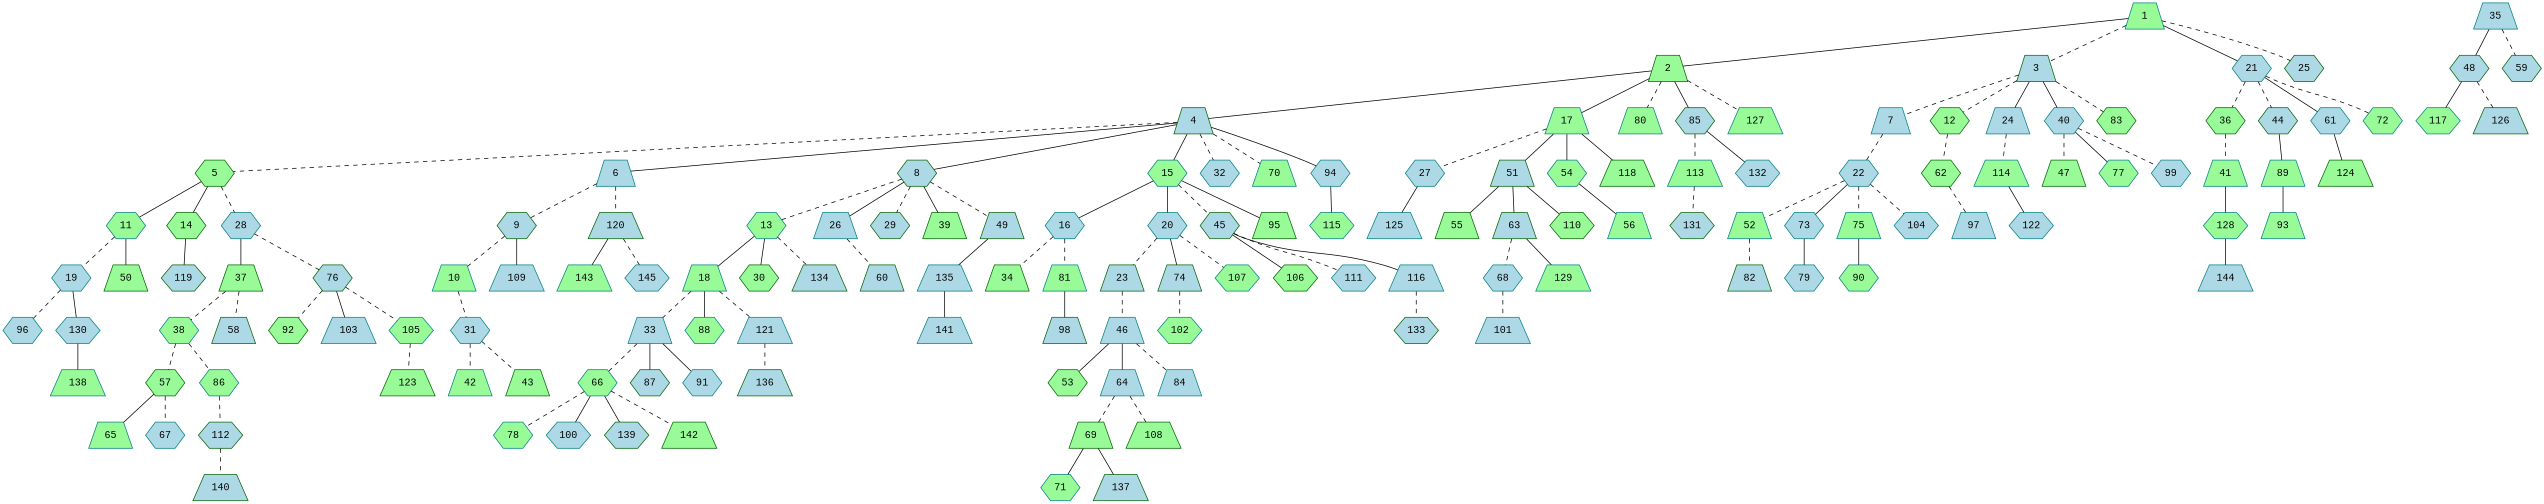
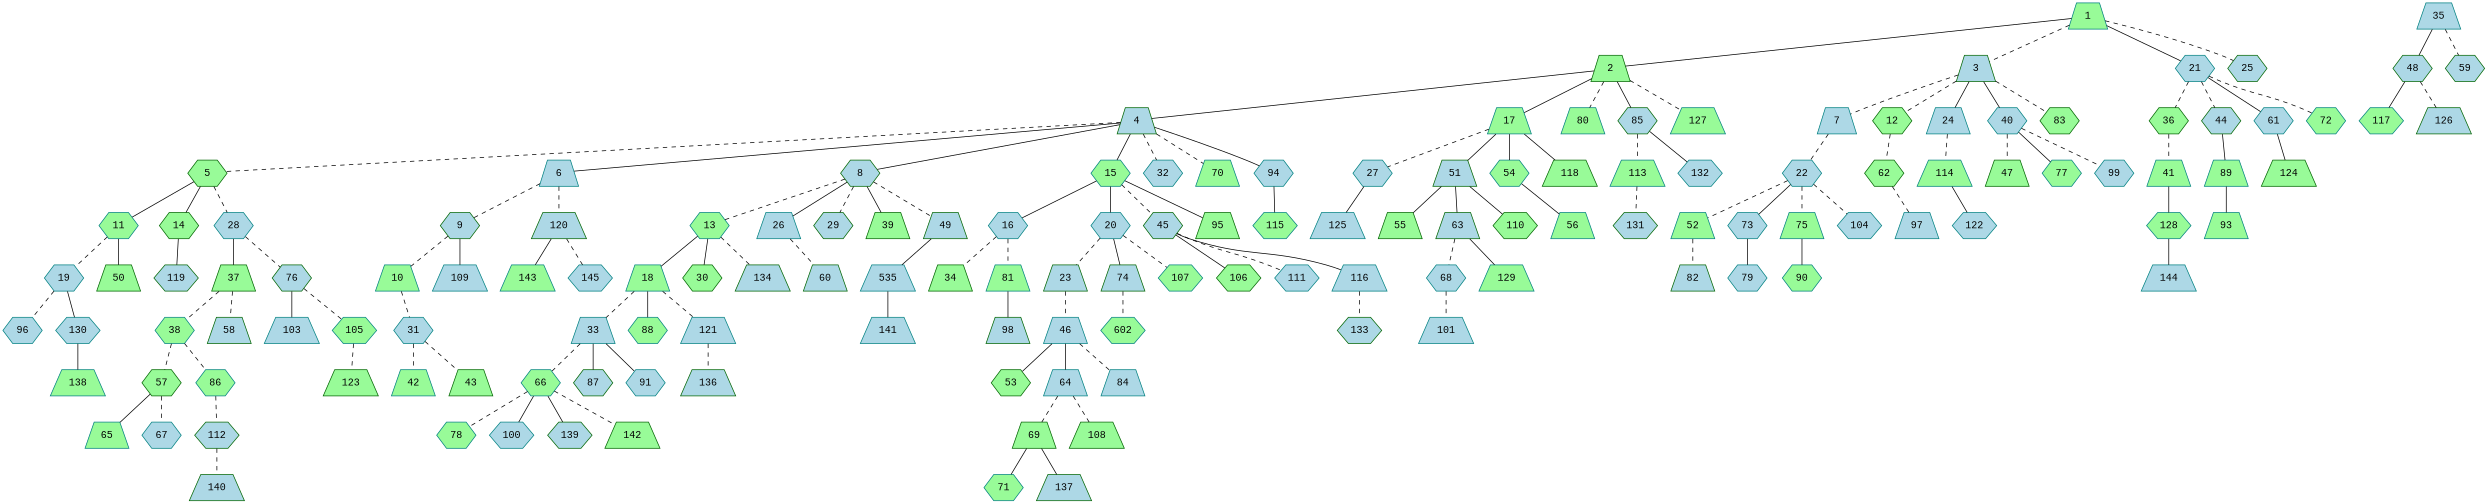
node "135": label "135" -> "535"
node "92": removed
node "102": label "102" -> "602"
